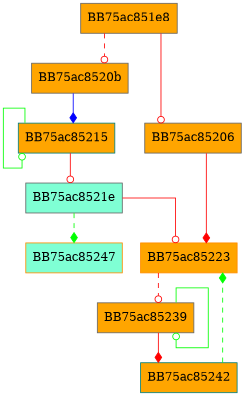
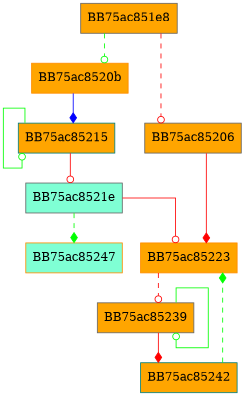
edge "BB75ac851e8" -> "BB75ac8520b": color red -> green
edge "BB75ac851e8" -> "BB75ac85206": style solid -> dashed
node "BB75ac8520b": color gray40 -> darkorange
